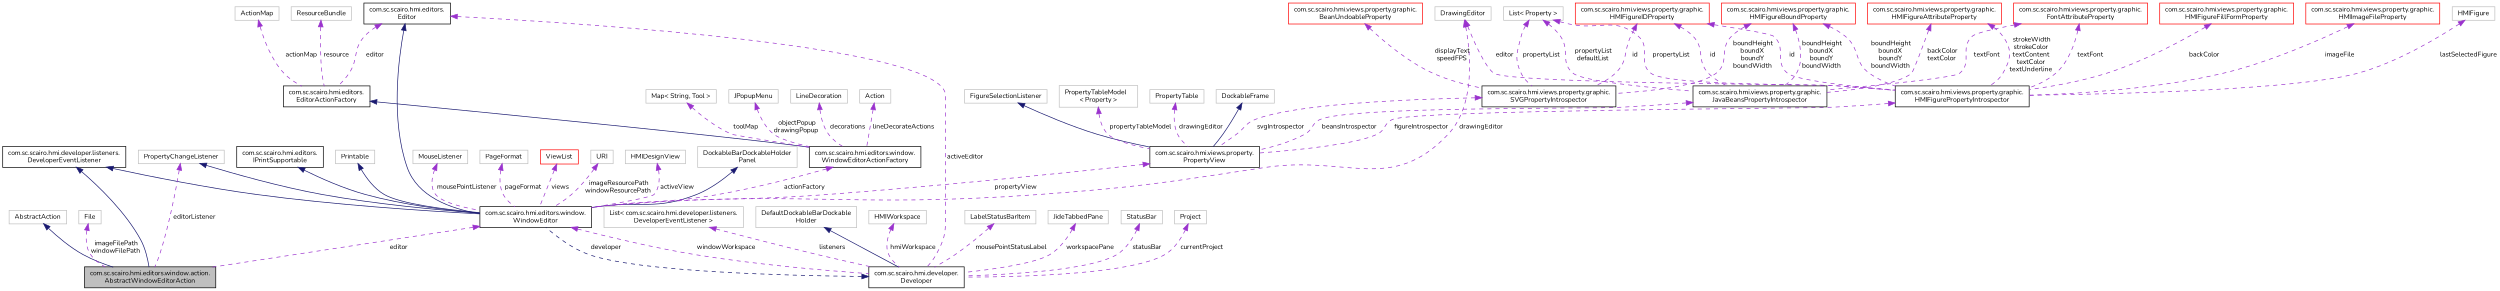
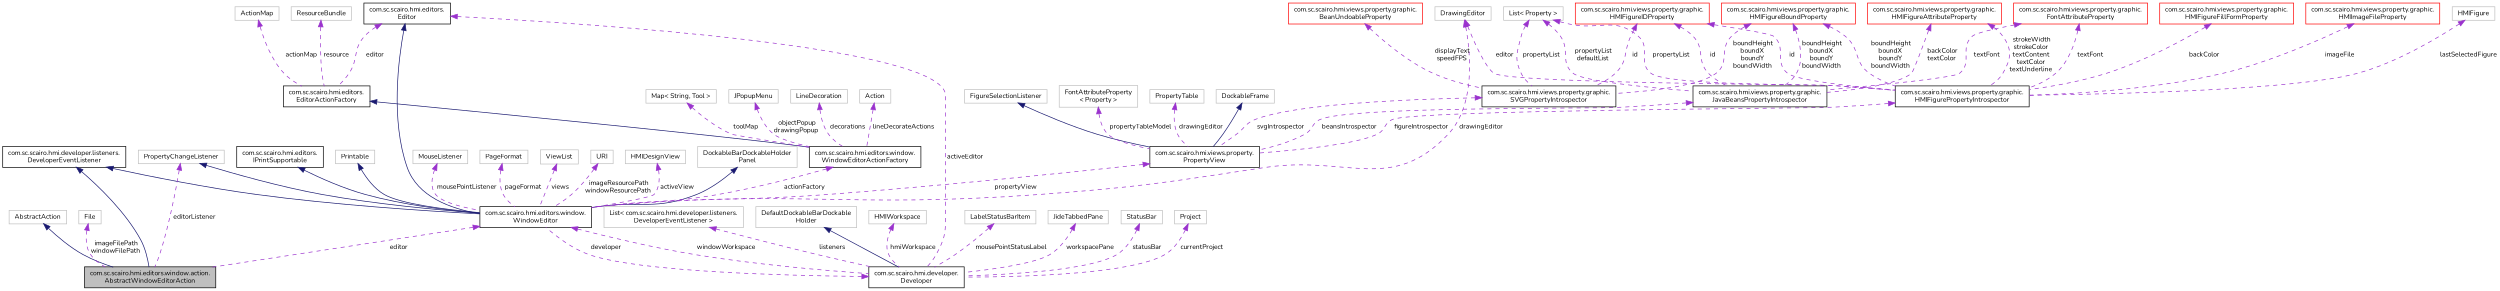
node "PropertyTableModel < Property >": label "PropertyTableModel < Property >" -> "FontAttributeProperty < Property >"
node "ViewList": color red -> grey75
edge "com.sc.scairo.hmi.editors.window. WindowEditor" -> "com.sc.scairo.hmi.developer. Developer": color midnightblue -> darkorchid3
